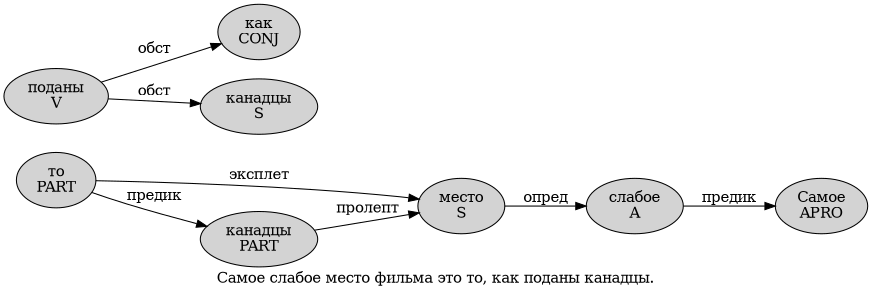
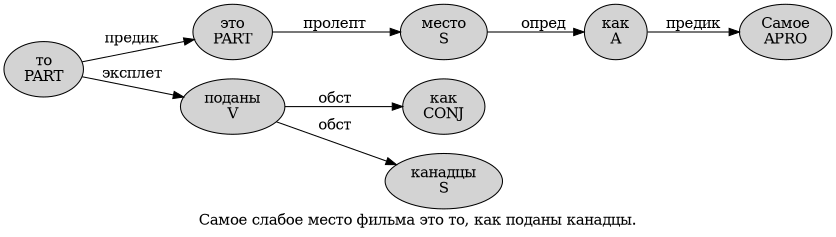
edge "то PART" -> "место S": now "то PART" -> "поданы V"
node "слабое A": label "слабое A" -> "как A"
node "канадцы PART": label "канадцы PART" -> "это PART"
